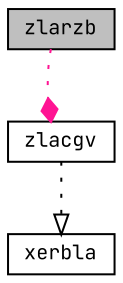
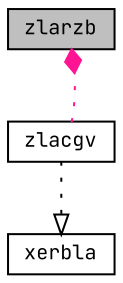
edge "zlarzb" -> "zlacgv": reversed
